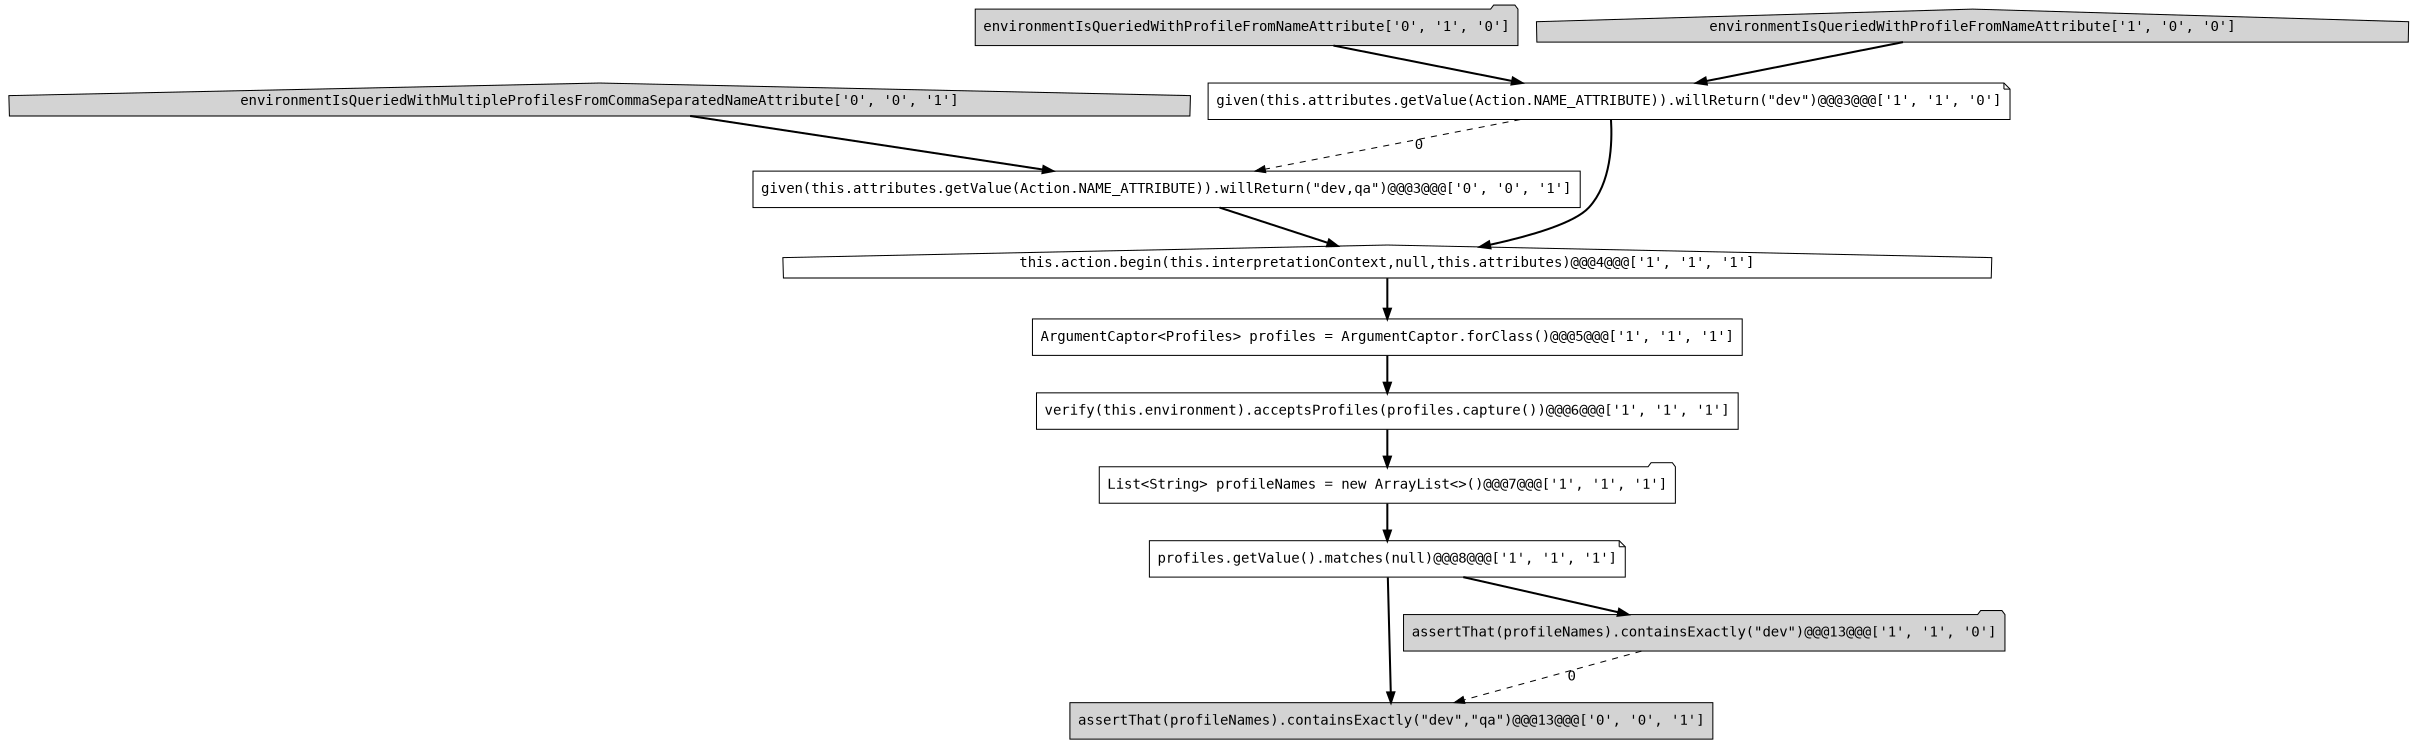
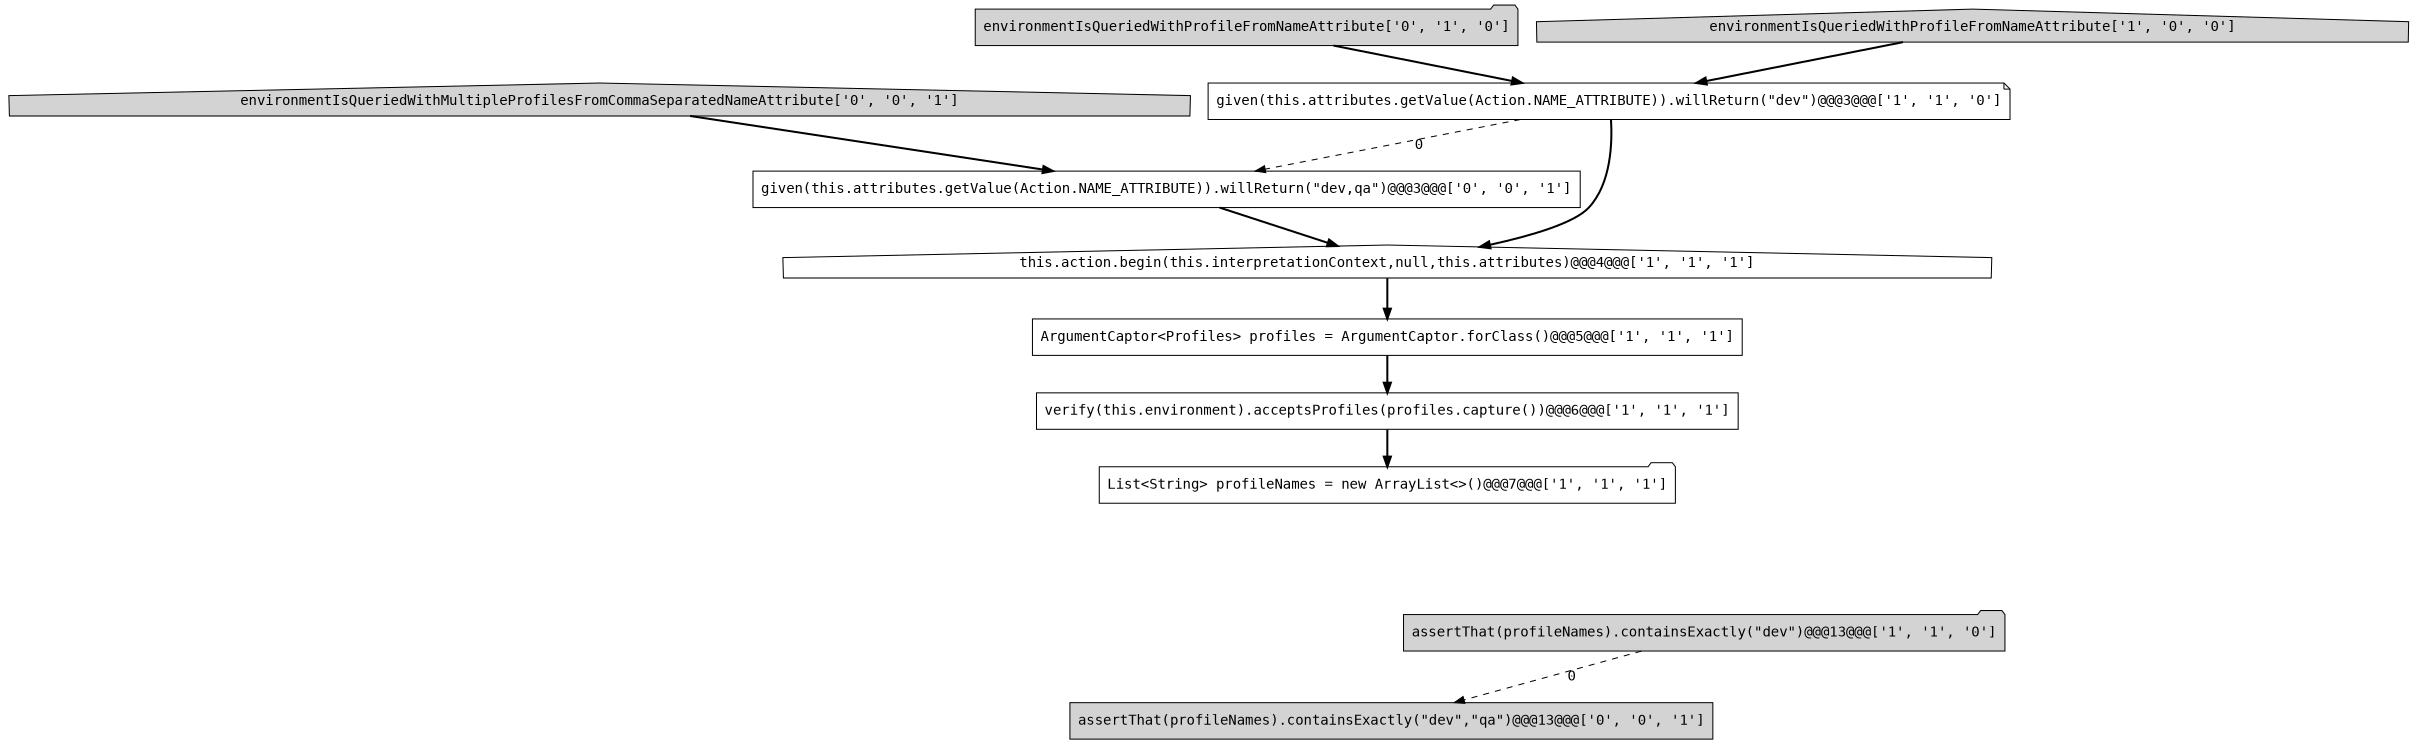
node "profiles.getValue().matches(null)@@@8@@@['1', '1', '1']": removed
